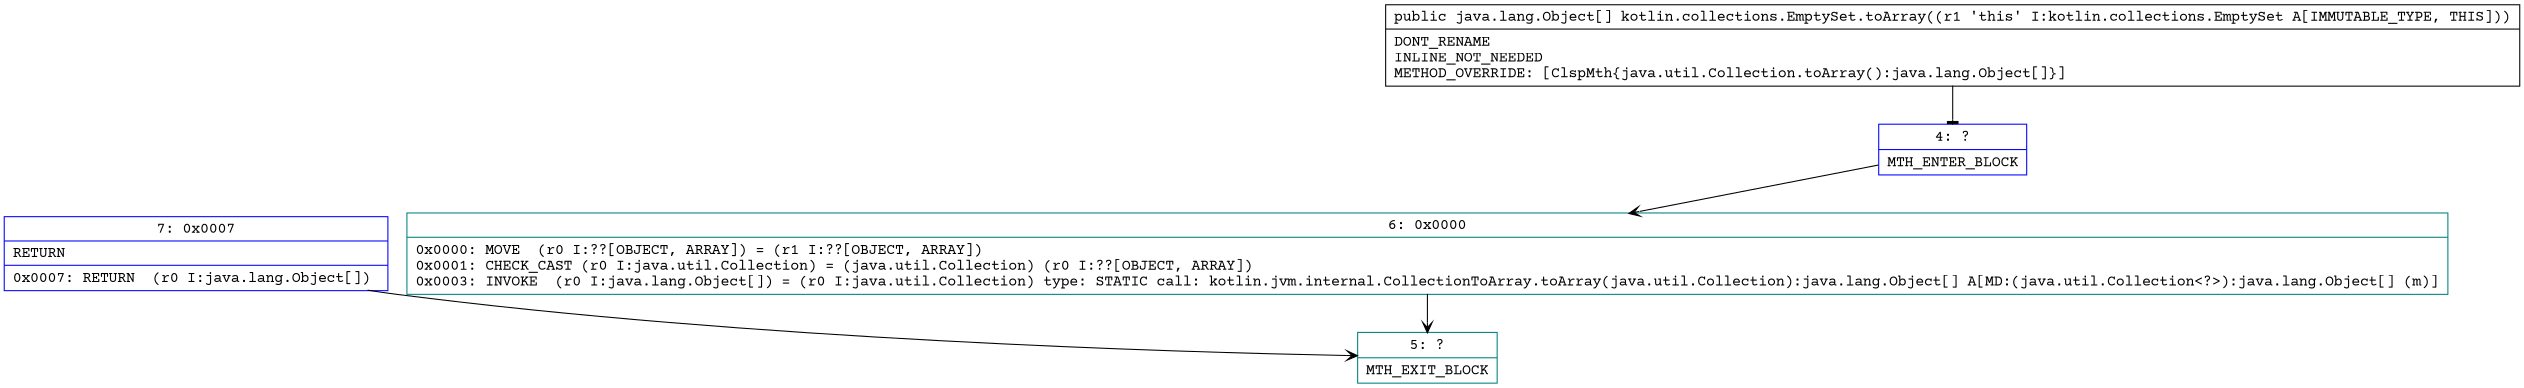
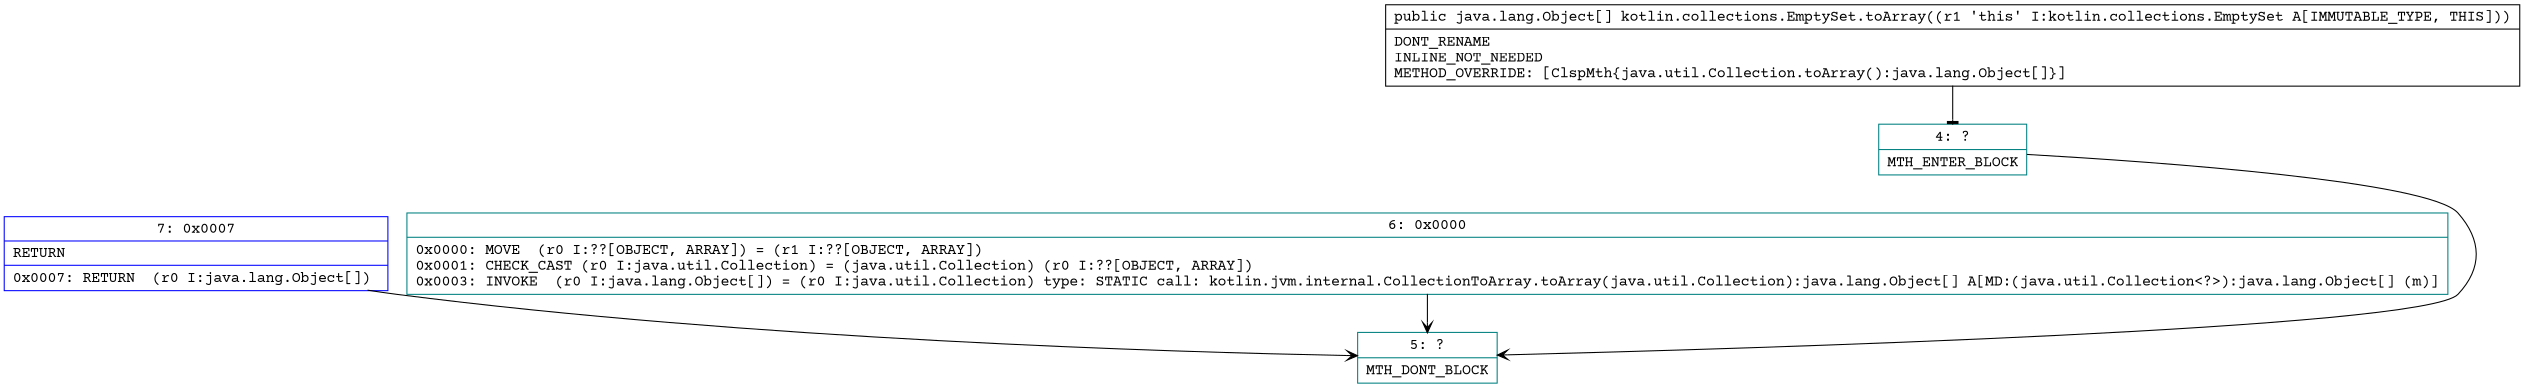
node "4: ?": color blue -> teal
edge "4: ?" -> "6: 0x0000": now "4: ?" -> "5: ?"
node "5: ?": text "MTH_EXIT_BLOCK" -> "MTH_DONT_BLOCK"
